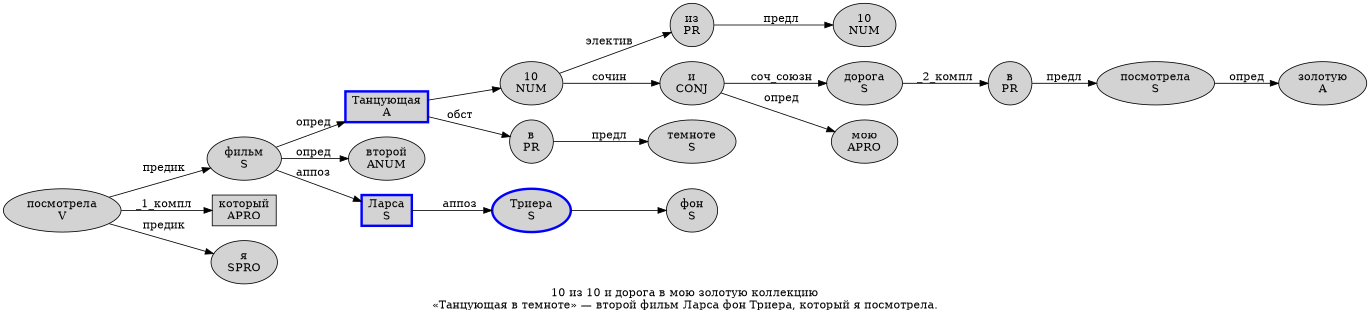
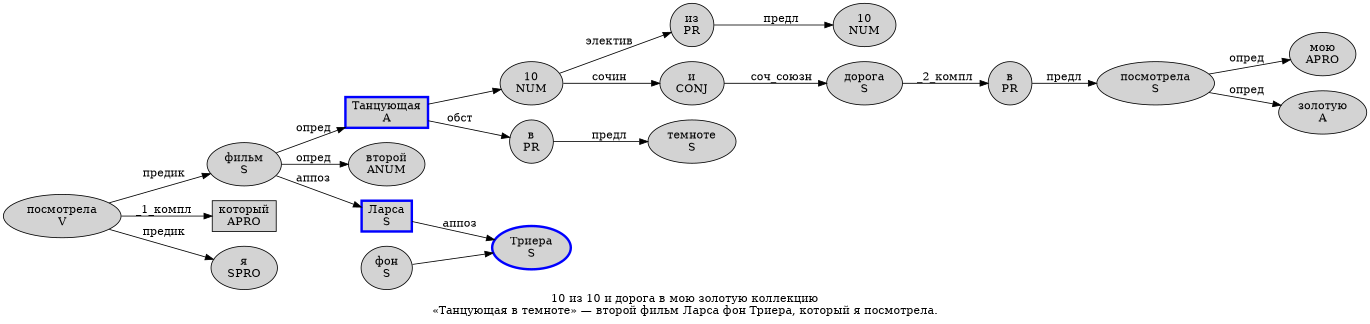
edge "и CONJ" -> "мою APRO": now "посмотрела S" -> "мою APRO"
edge "Триера S" -> "фон S": reversed
